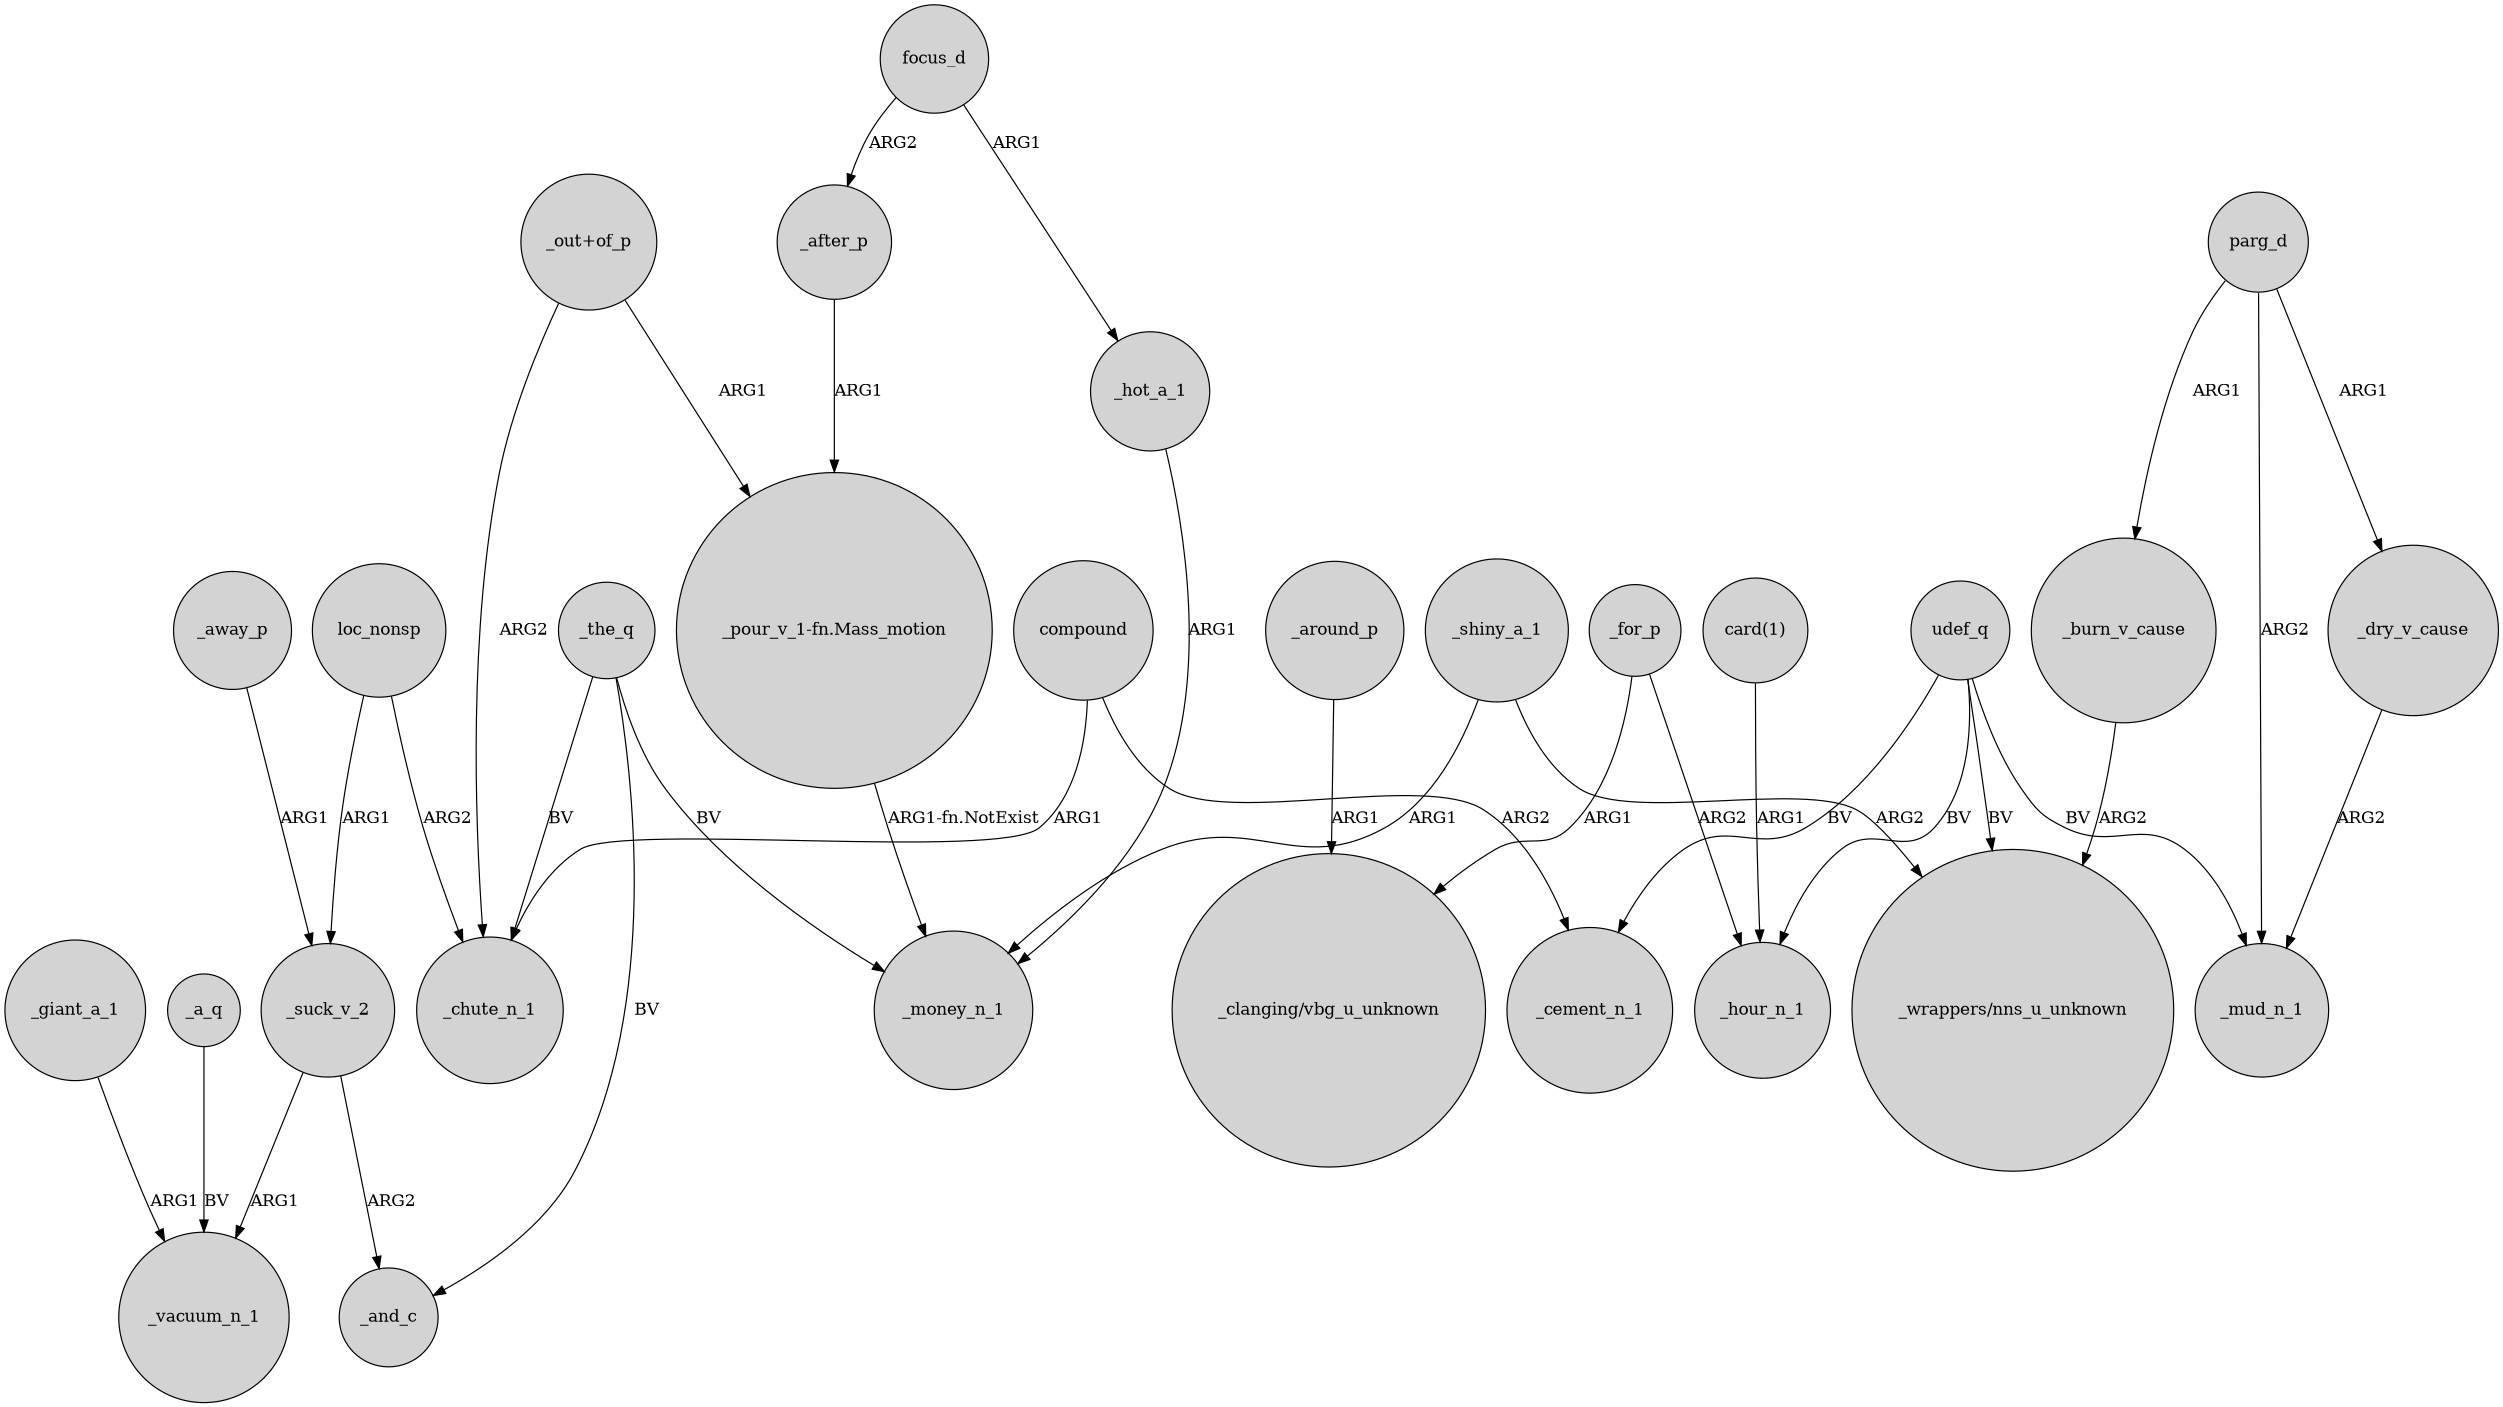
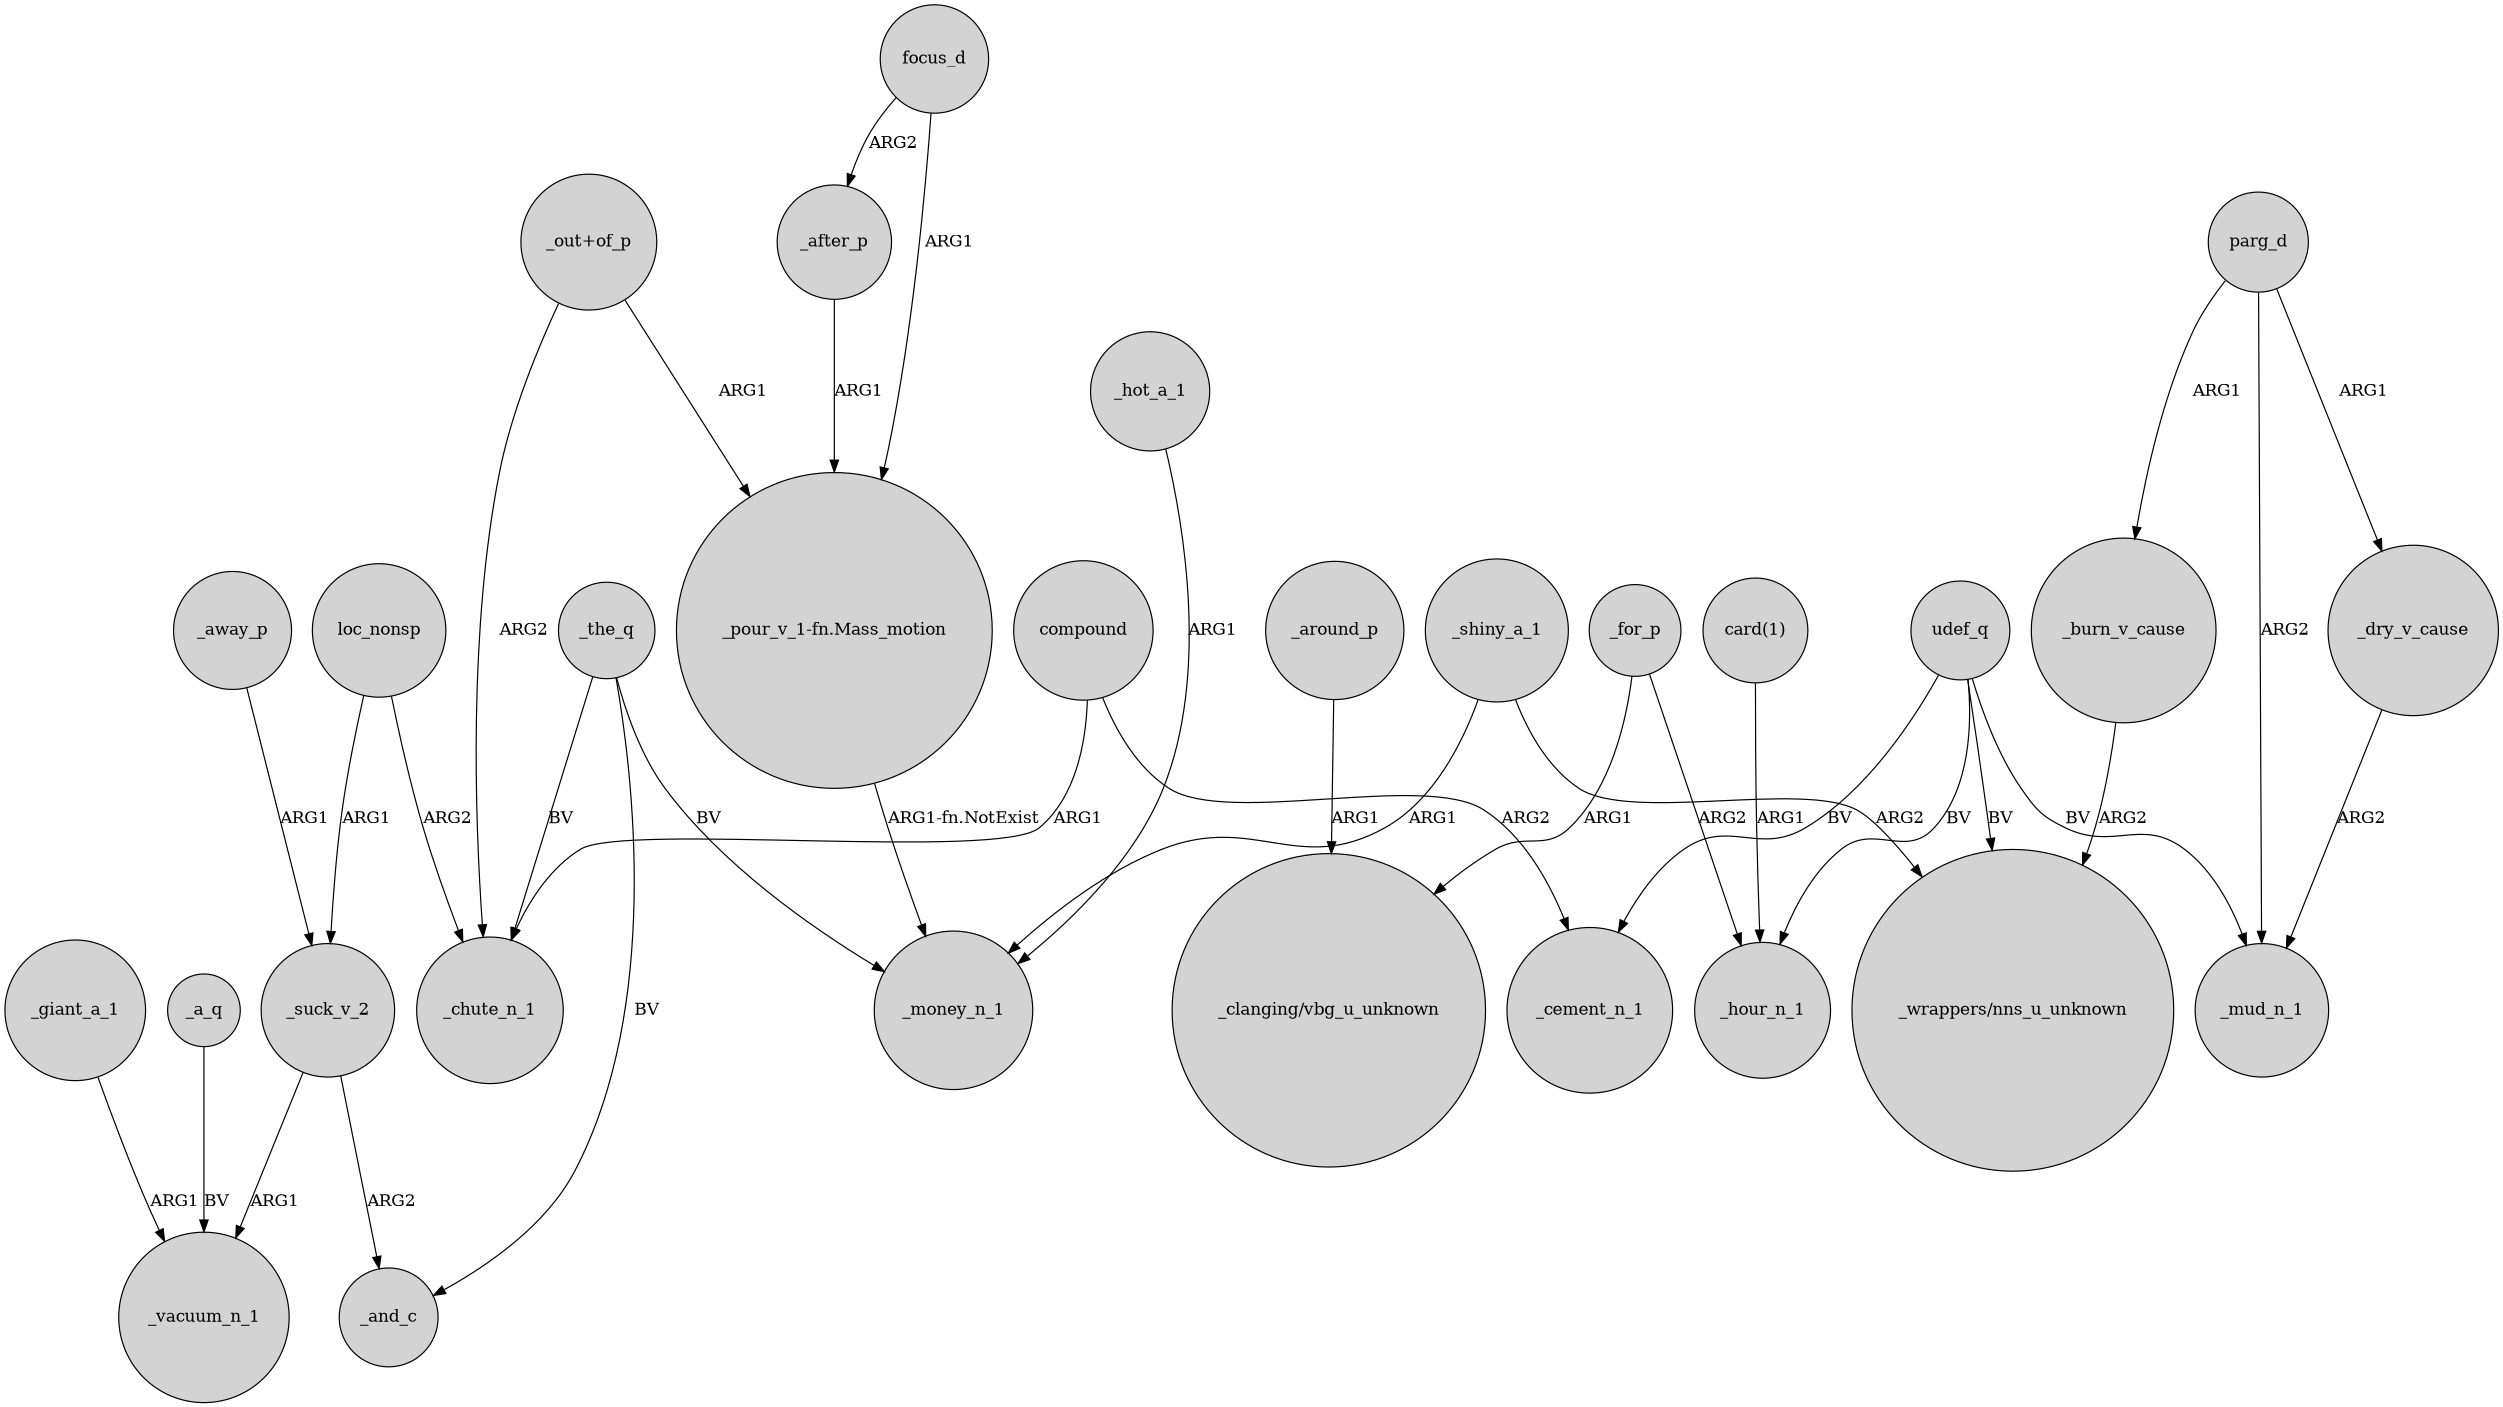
edge "focus_d" -> "_hot_a_1": now "focus_d" -> "_pour_v_1-fn.Mass_motion"
